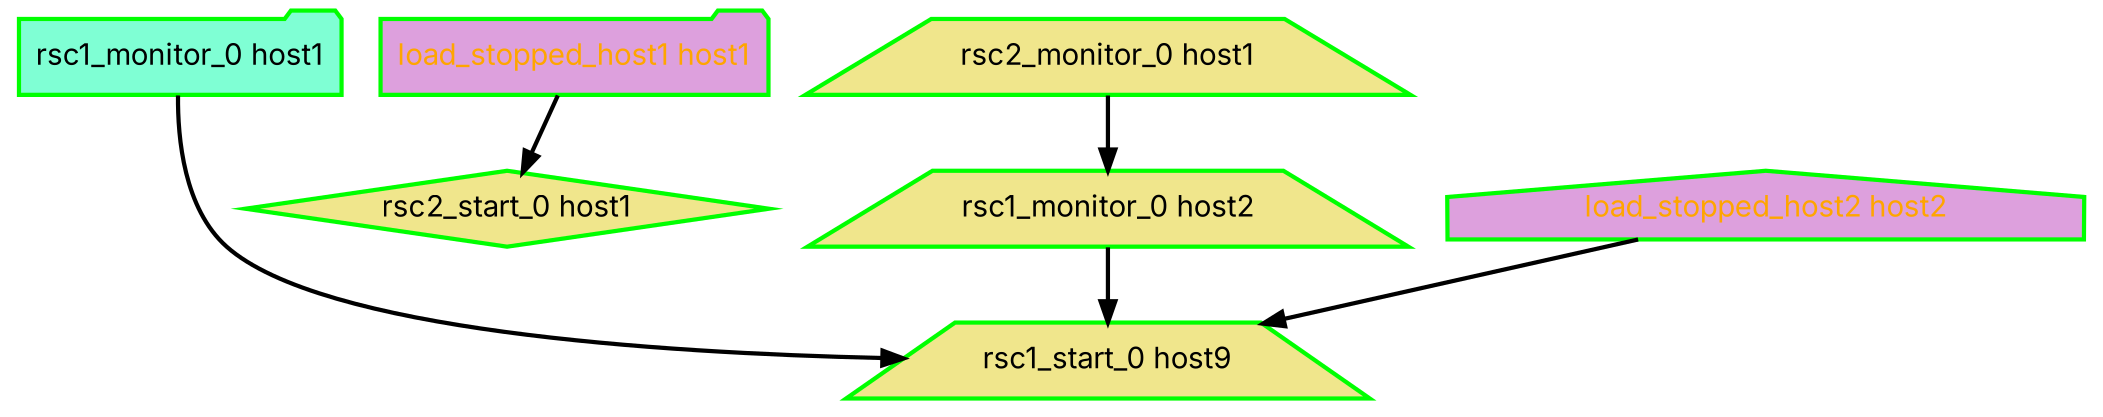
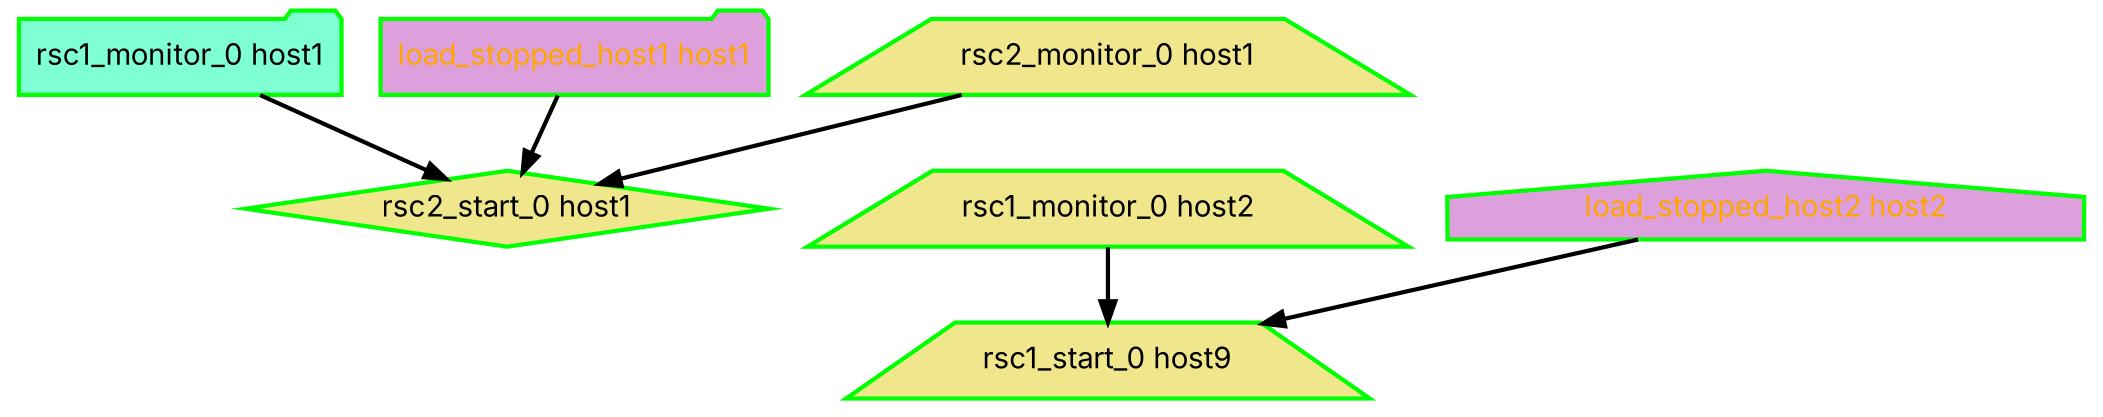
edge "rsc2_monitor_0 host1" -> "rsc1_monitor_0 host2": now "rsc2_monitor_0 host1" -> "rsc2_start_0 host1"
edge "rsc1_monitor_0 host1" -> "rsc1_start_0 host9": now "rsc1_monitor_0 host1" -> "rsc2_start_0 host1"
